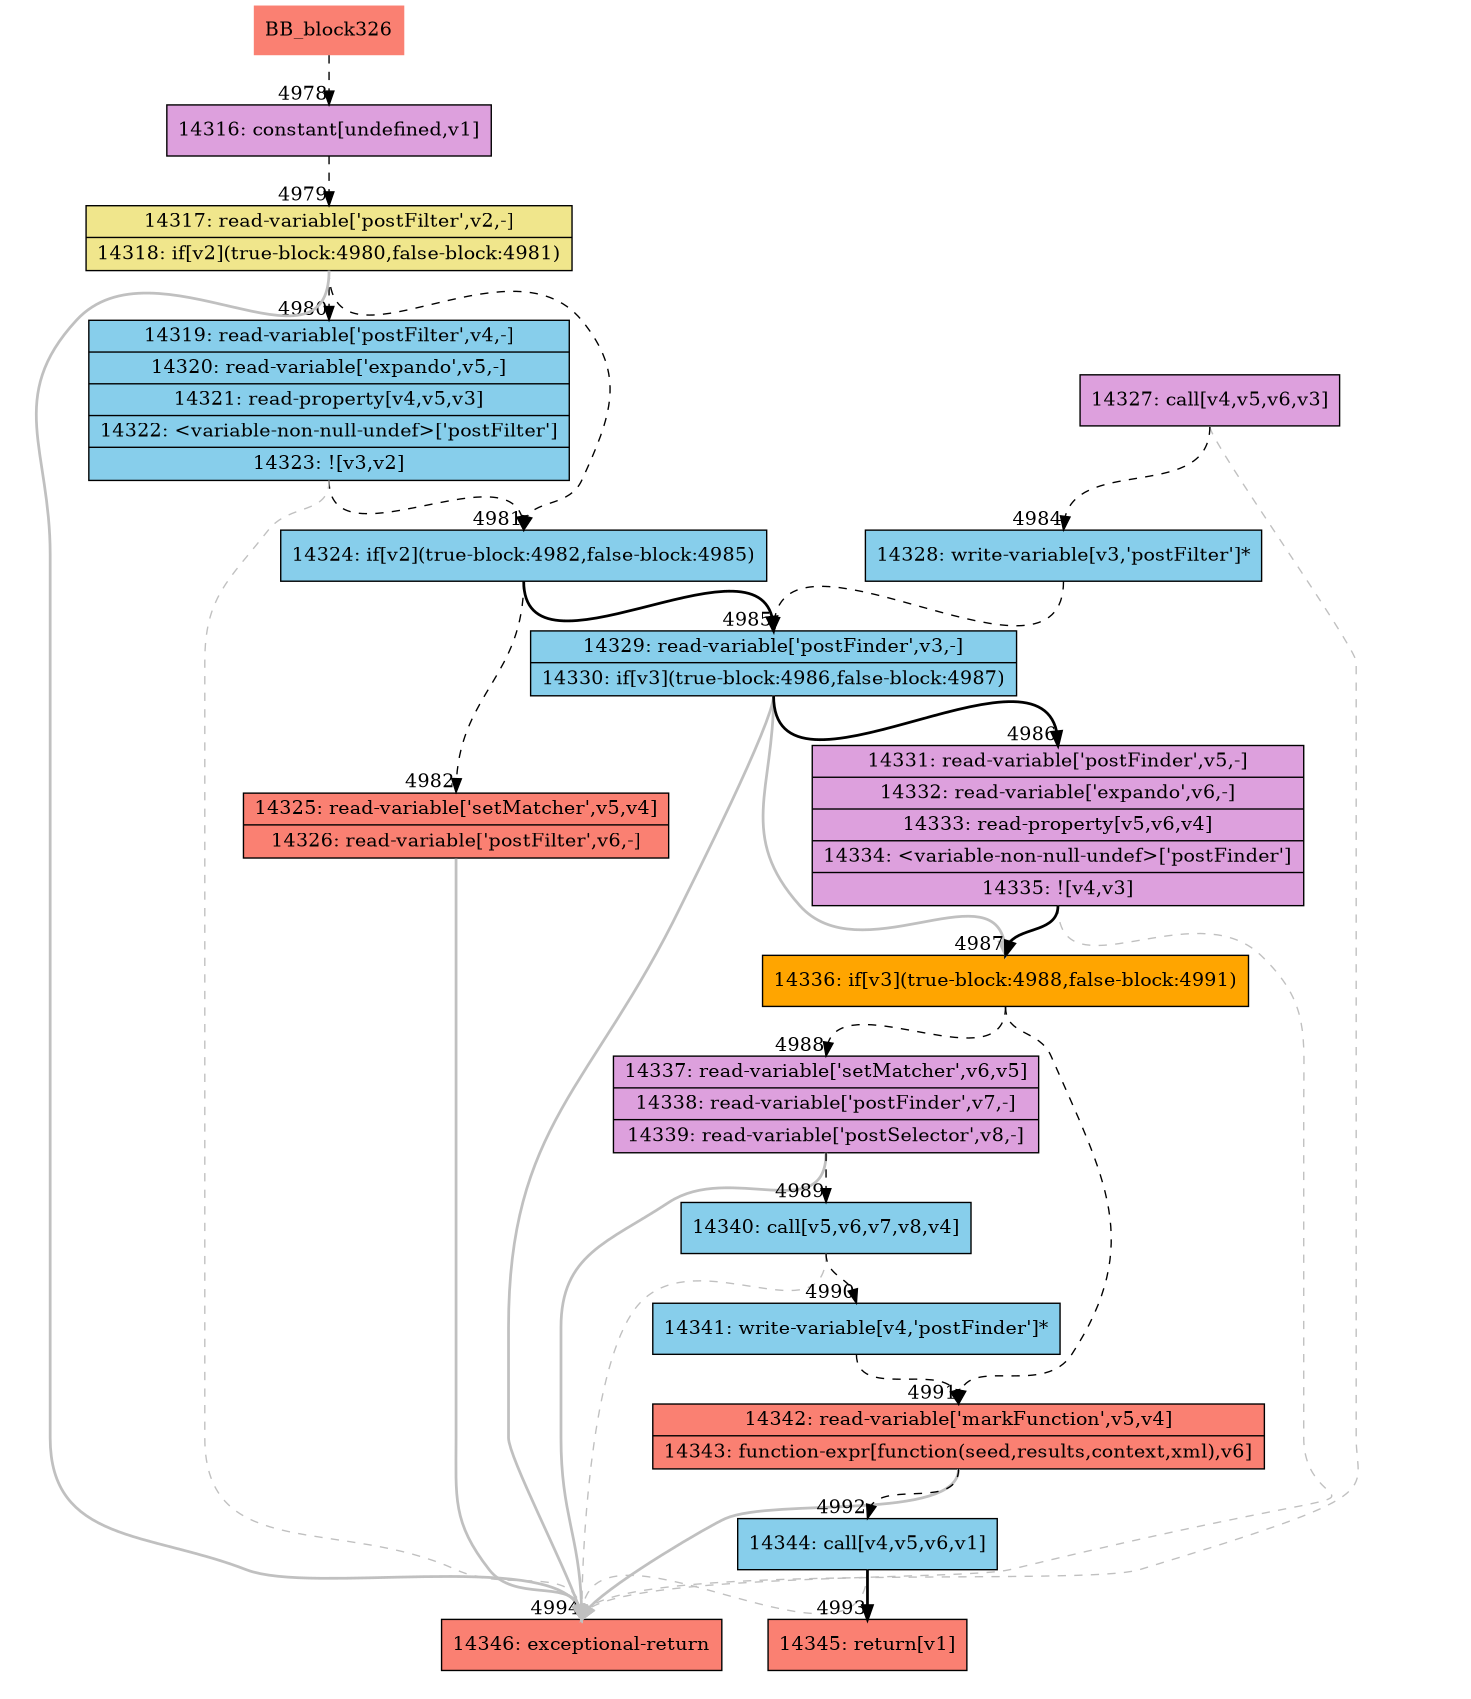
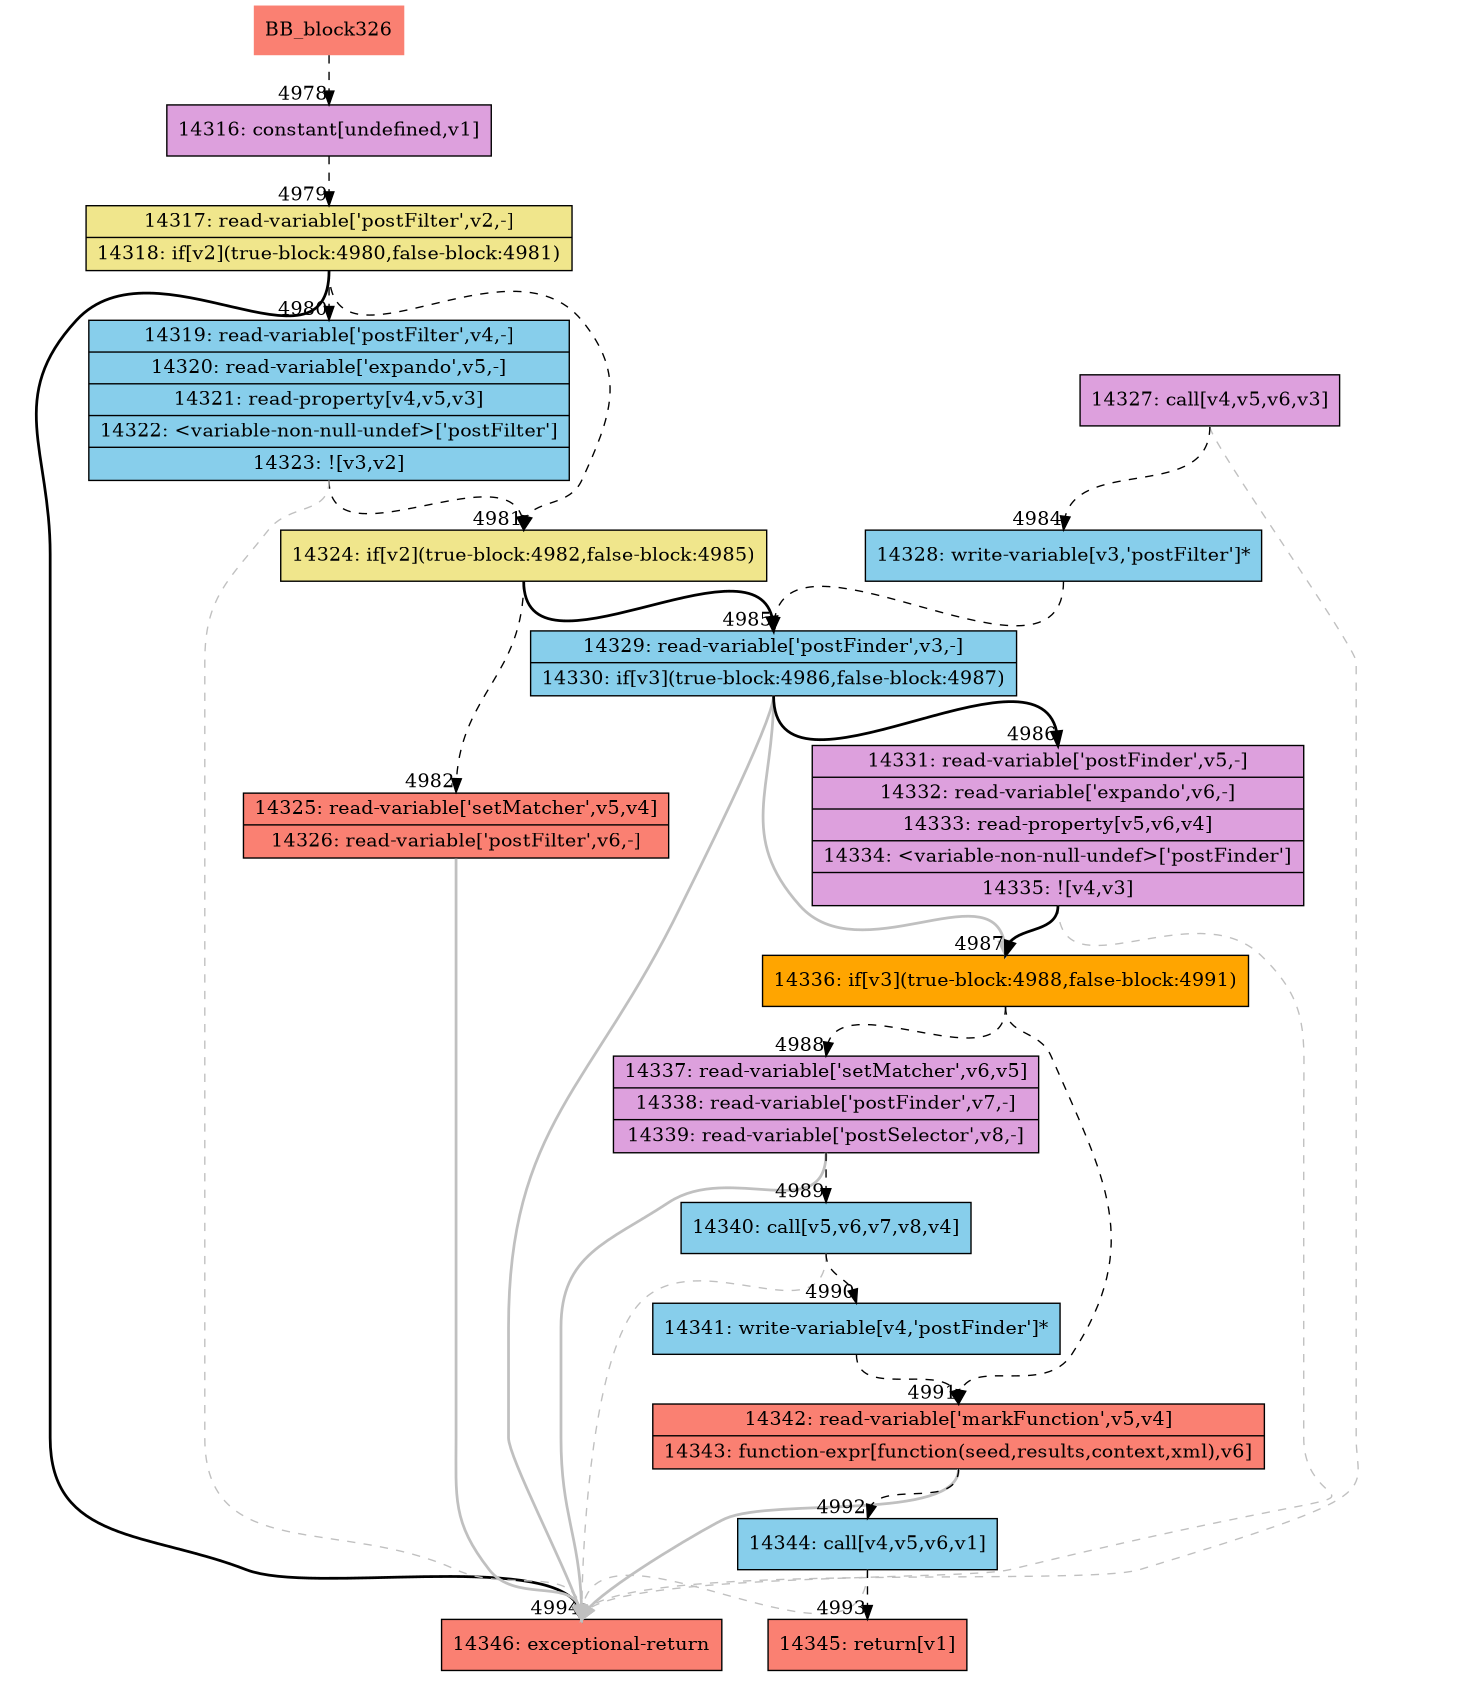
node "14324: if[v2](true-block:4982,false-block:4985)": fillcolor skyblue -> khaki
edge "14317: read-variable['postFilter',v2,-]" -> "14346: exceptional-return": color gray -> black
edge "14344: call[v4,v5,v6,v1]" -> "14345: return[v1]": style bold -> dashed
